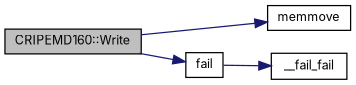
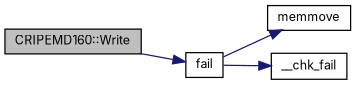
edge "CRIPEMD160::Write" -> "memmove": now "fail" -> "memmove"
node "__fail_fail": label "__fail_fail" -> "__chk_fail"
